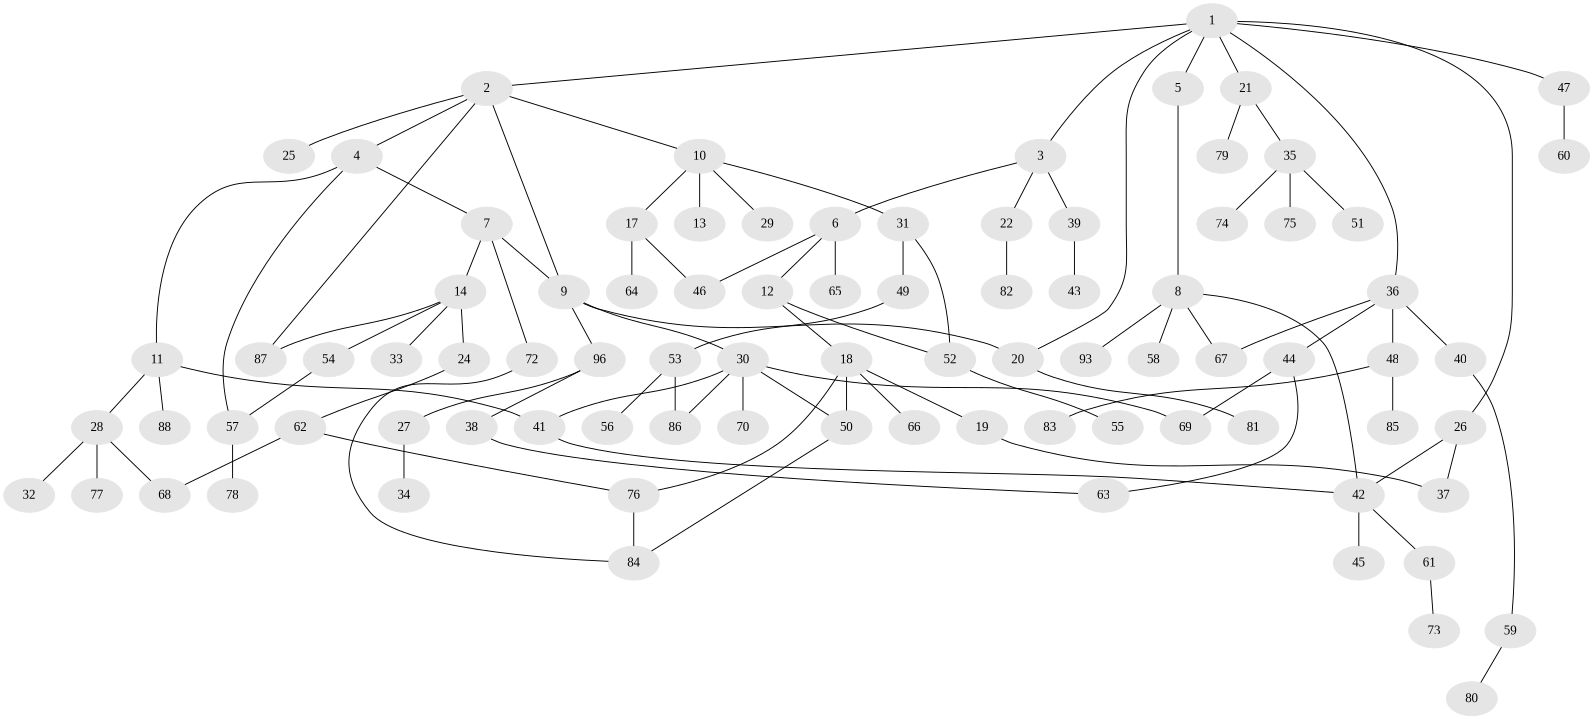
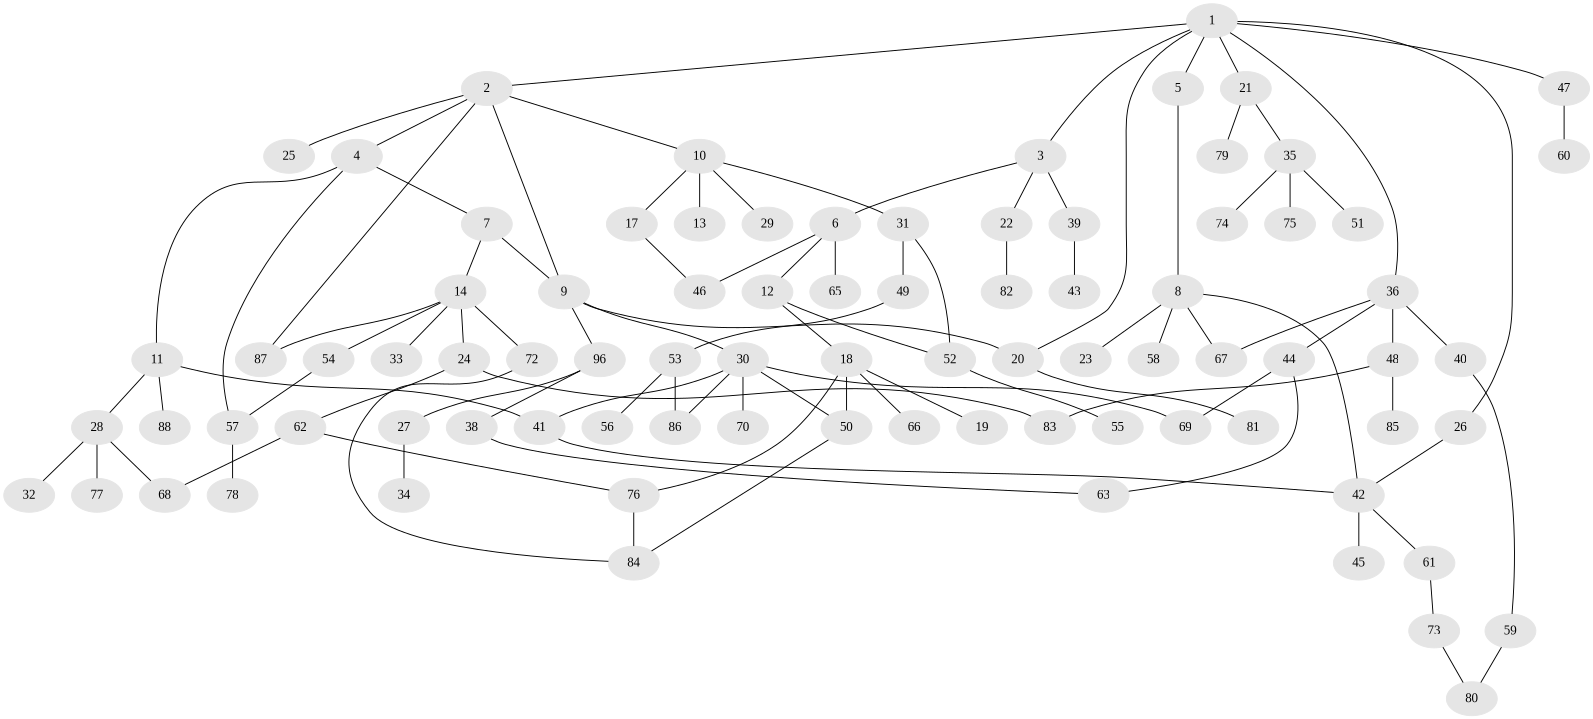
edge "7" -- "72": now "14" -- "72"
node "64": removed
node "93": label "93" -> "23"
edge "24" -- "83": added
node "37": removed
edge "73" -- "80": added
